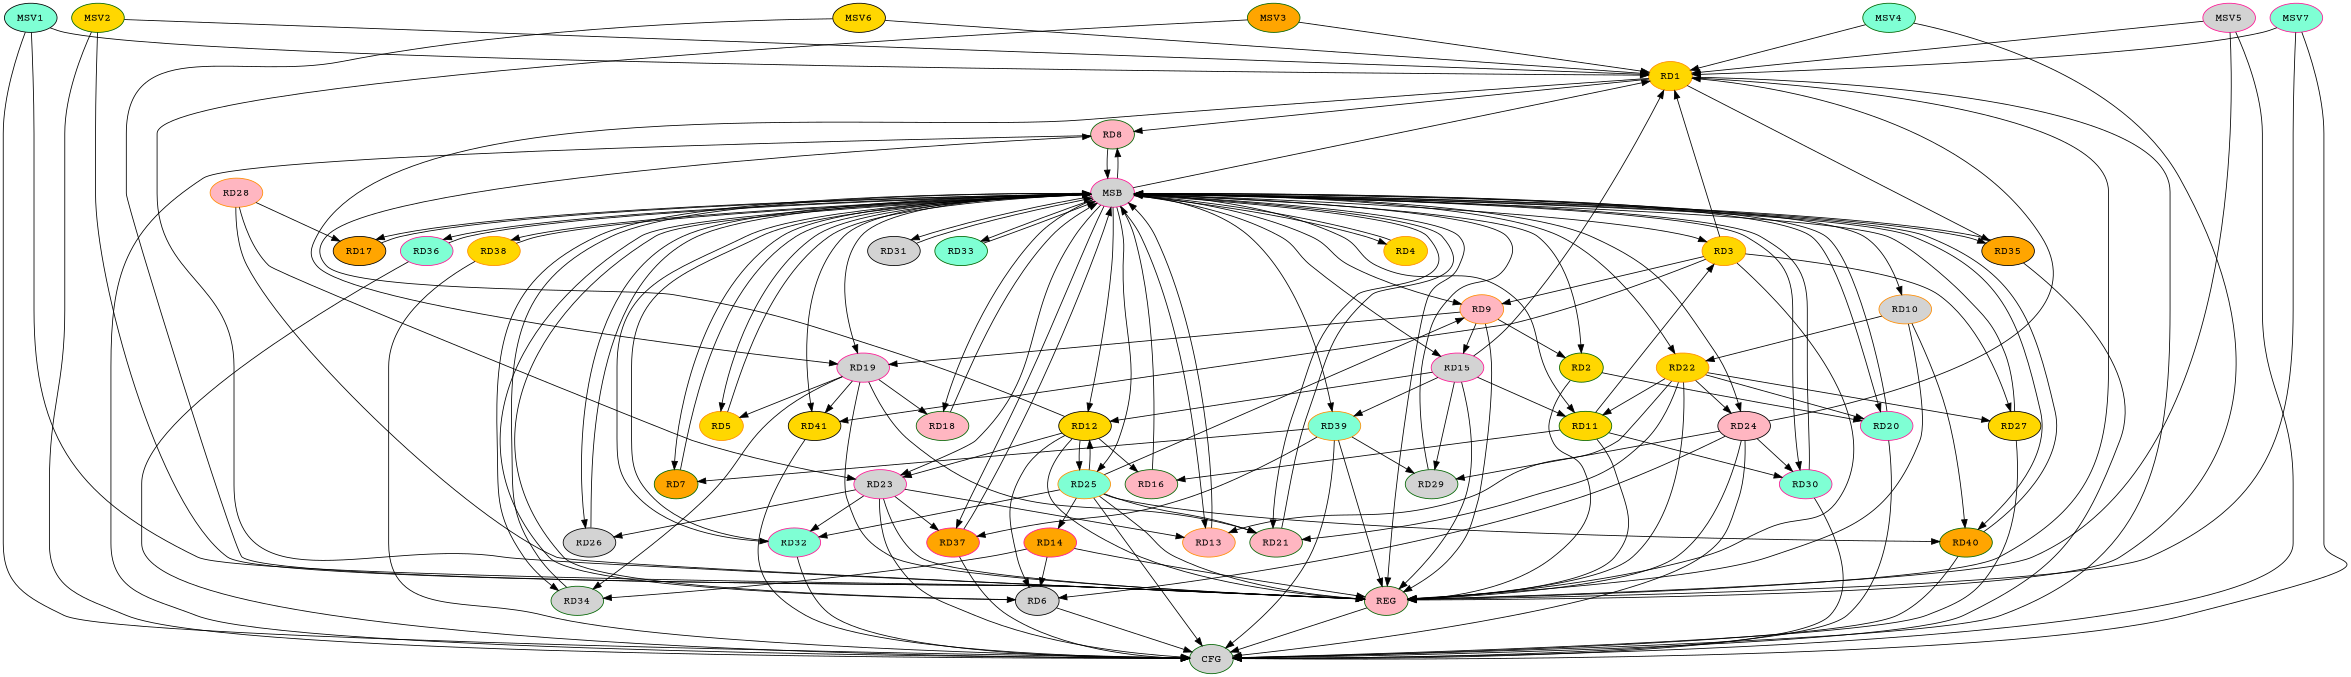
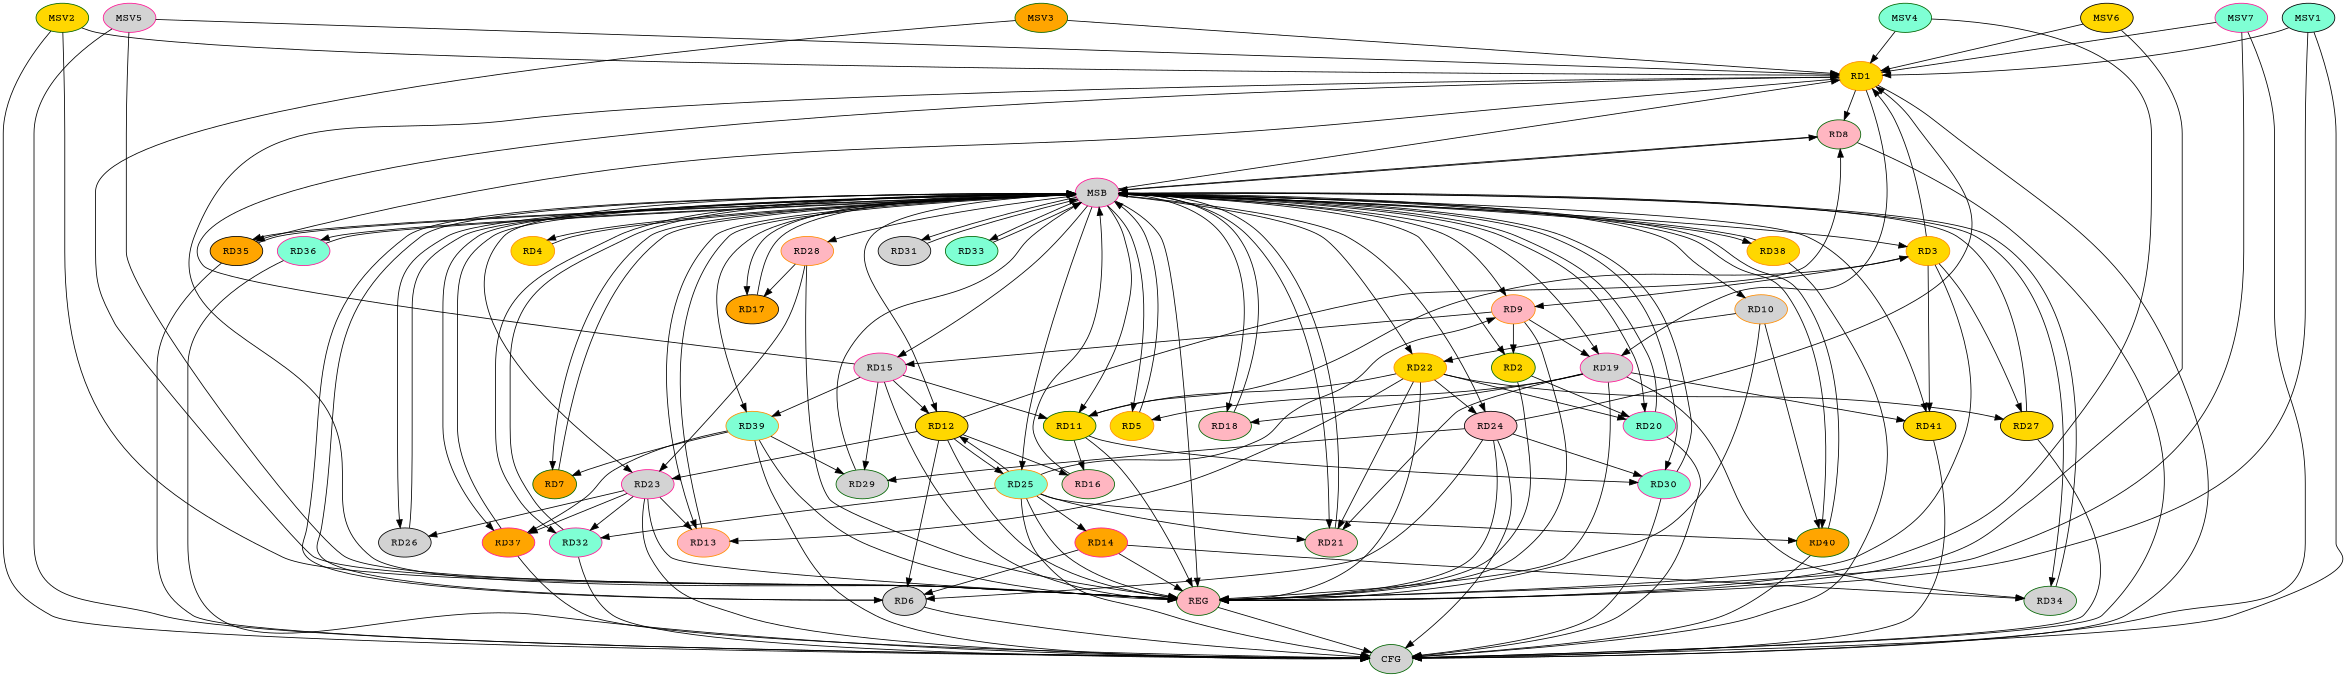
edge "MSB" -> "RD28": added
